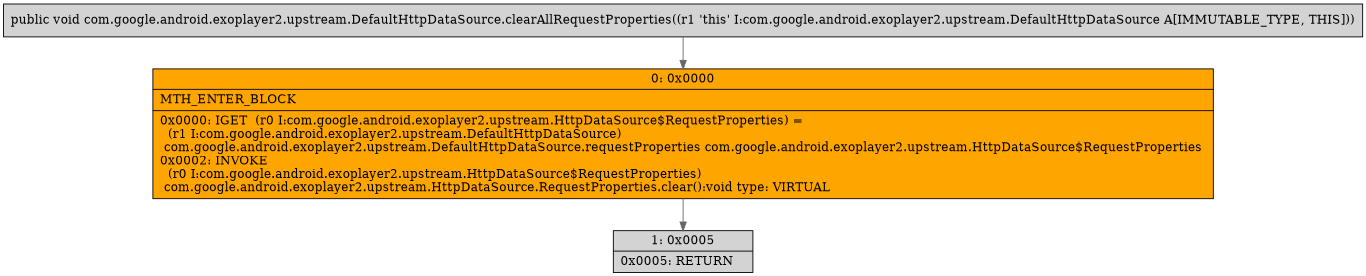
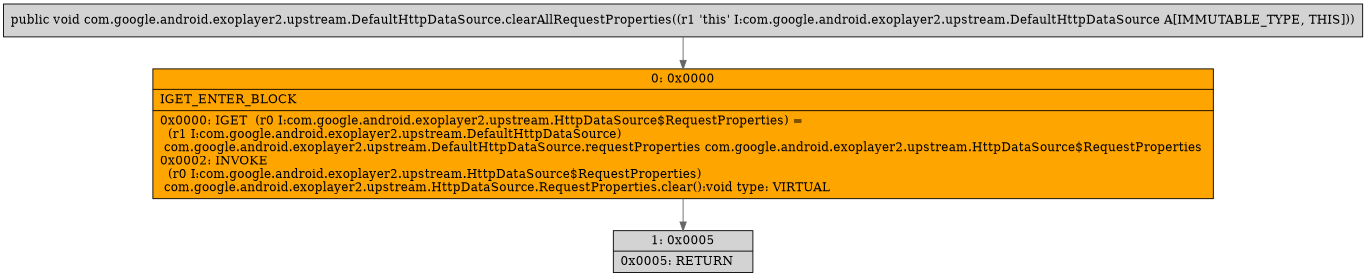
node "0: 0x0000": text "MTH_ENTER_BLOCK" -> "IGET_ENTER_BLOCK"
